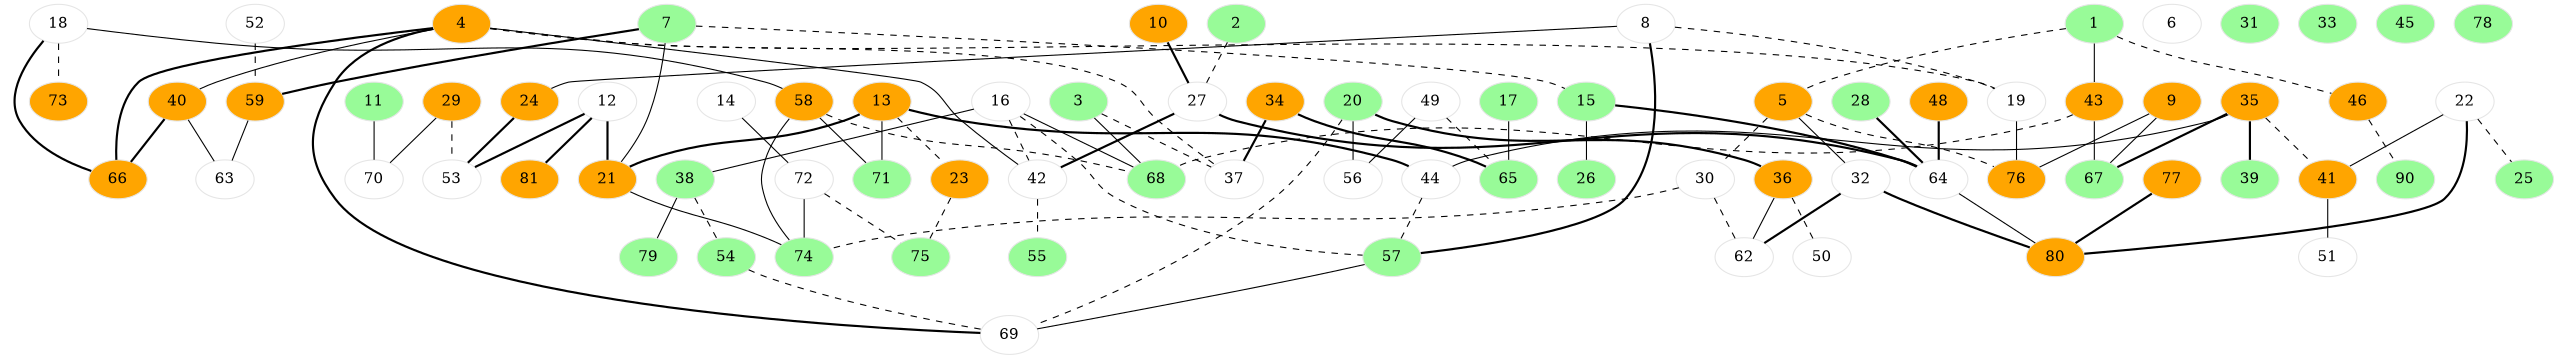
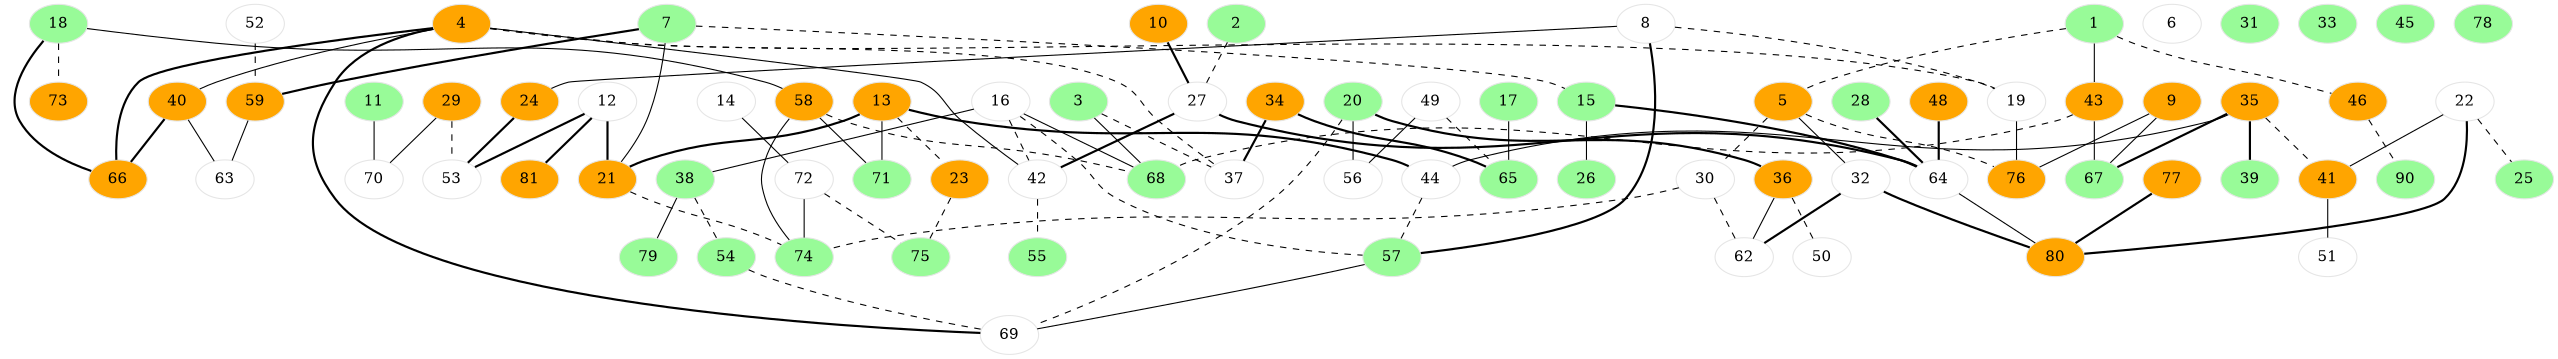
node "18": fillcolor white -> palegreen
edge "21" -- "74": style solid -> dashed
